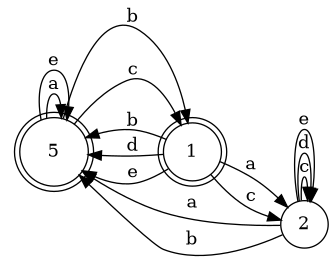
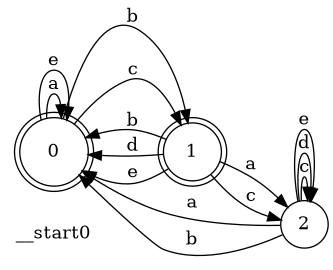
node "5": label "5" -> "0"
node "__start0": added
